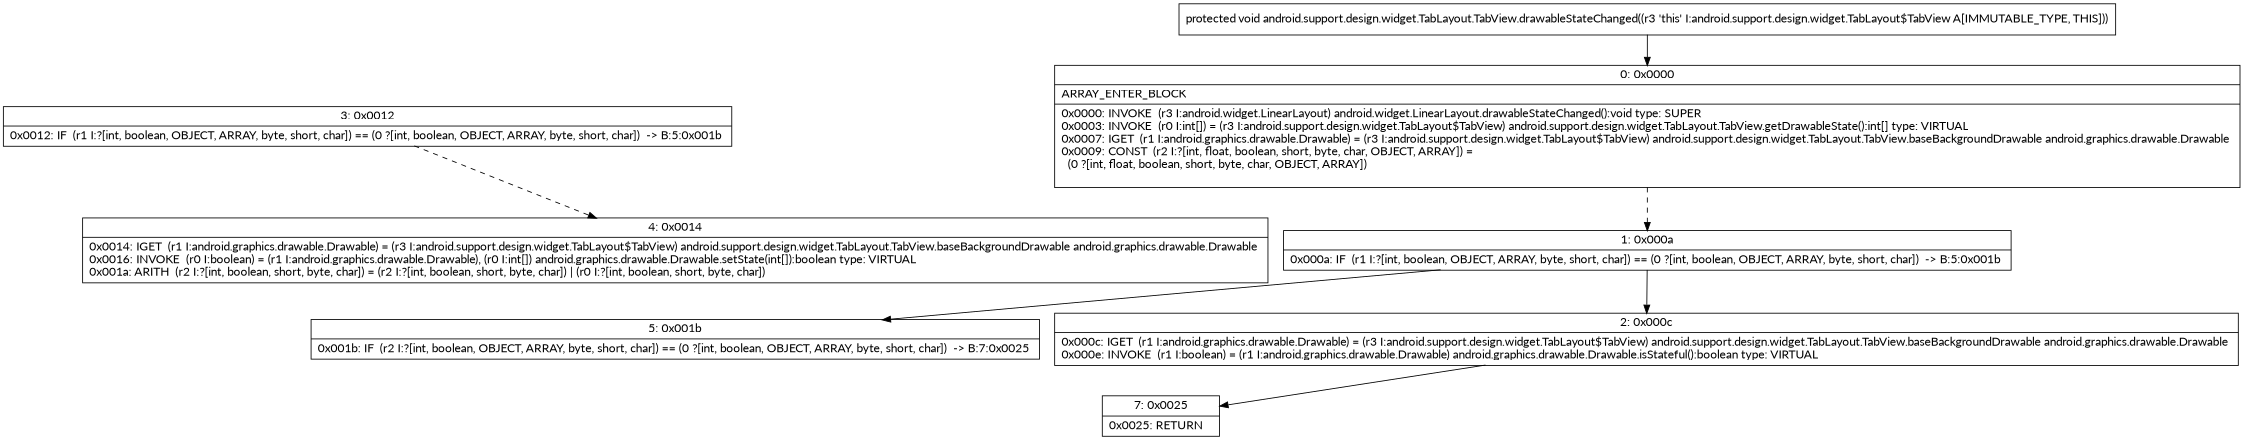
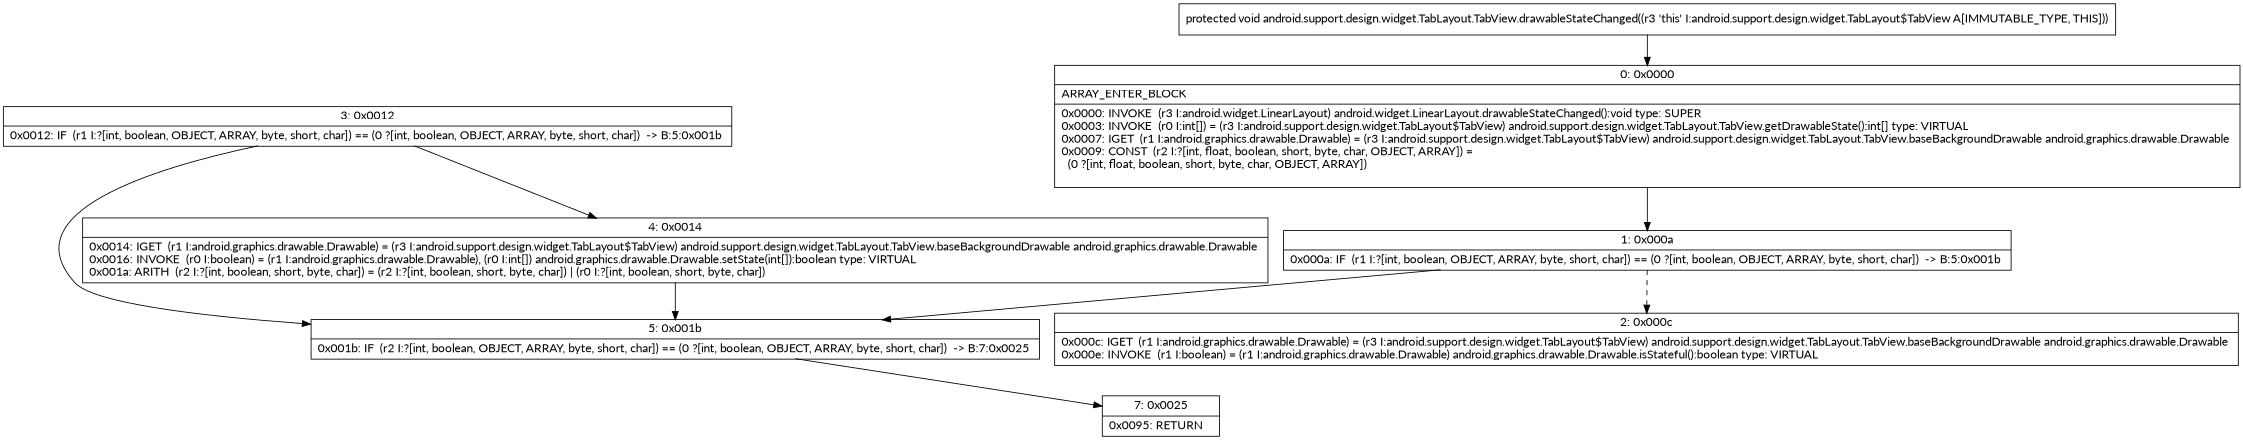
edge "3: 0x0012" -> "4: 0x0014": style dashed -> solid
edge "0: 0x0000" -> "1: 0x000a": style dashed -> solid
edge "3: 0x0012" -> "5: 0x001b": added
edge "1: 0x000a" -> "2: 0x000c": style solid -> dashed
edge "4: 0x0014" -> "5: 0x001b": added
edge "2: 0x000c" -> "7: 0x0025": now "5: 0x001b" -> "7: 0x0025"
node "7: 0x0025": text "0x0025: RETURN" -> "0x0095: RETURN"
